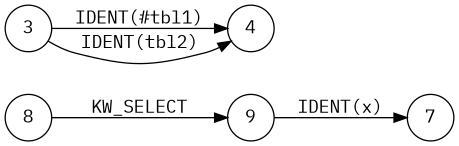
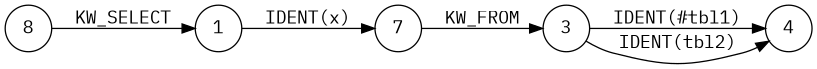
edge "7" -> "3": added, label "KW_FROM"
node "9": label "9" -> "1"
